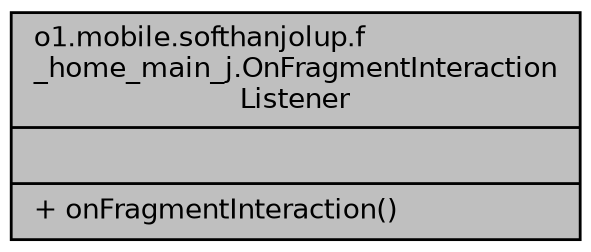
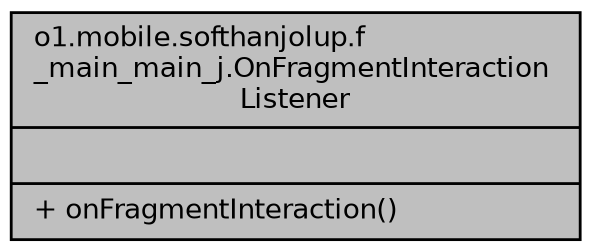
node "o1.mobile.softhanjolup.f": text "_home_main_j.OnFragmentInteraction" -> "_main_main_j.OnFragmentInteraction"
